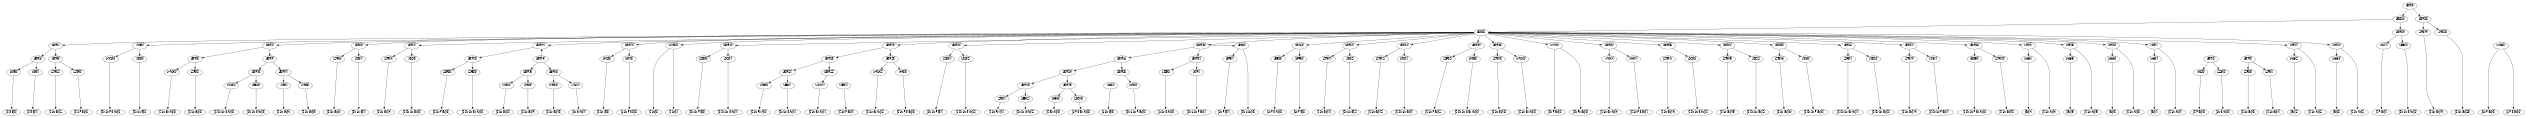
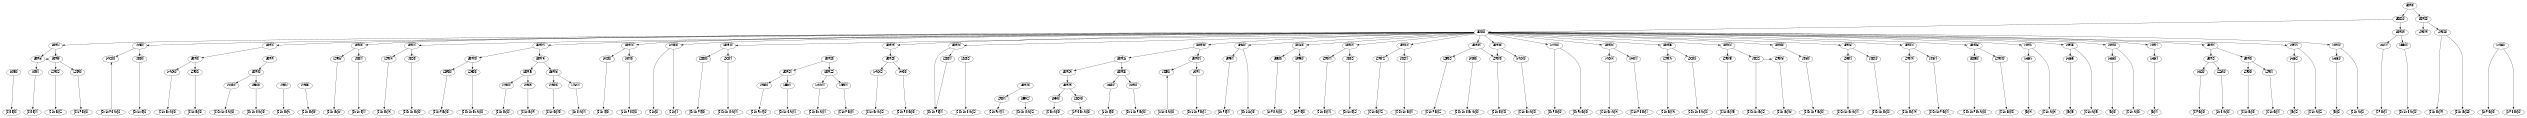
edge "L5319(25)" -> "L5196(0)": now "L5313(0)" -> "L5196(0)"
node "L5319(1)": added
edge "L5319(7)" -> "L5319(9)": removed
edge "L5319(19)" -> "L5319(20)": removed
edge "L5319(24)" -> "L2420(2)": now "L5319(24)" -> "[Cis  Dis  F  G](1)"
edge "L5319(32)" -> "L4135(0)": now "L5319(32)" -> "L2190(13)"
edge "L5319(35)" -> "L2190(14)": added
edge "L5297(5)" -> "L2190(16)": now "L1382(2)" -> "L2190(16)"
edge "L5319(14)" -> "L5319(12)": reversed
edge "L5319(6)" -> "L4315(0)": now "L5319(6)" -> "L5319(5)"
node "L5319(11)": removed
edge "L2190(19)" -> "[C  Dis  Gis](19)": now "L2190(20)" -> "[C  Dis  Gis](19)"
edge "L5319(22)" -> "L2598(1)": added
edge "L5319(30)" -> "L4963(0)": added
edge "L5319(27)" -> "L5319(28)": removed
edge "L-1428(0)" -> "[Cis  Dis  F  G  Ais](0)": reversed
edge "L5319(28)" -> "L3554(2)": removed
edge "L1835(0)" -> "[D  Dis  G  Ais](0)": reversed
node "[C  Dis  Ais](1)": removed
